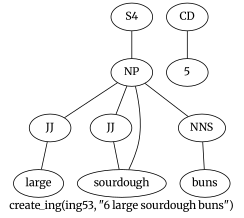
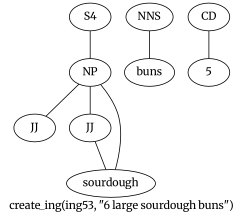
edge "NP" -- "NNS": removed
node "large": removed
